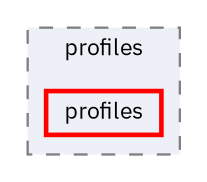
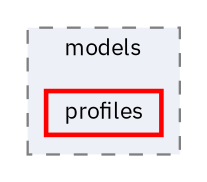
cluster "profiles": label "profiles" -> "models"
